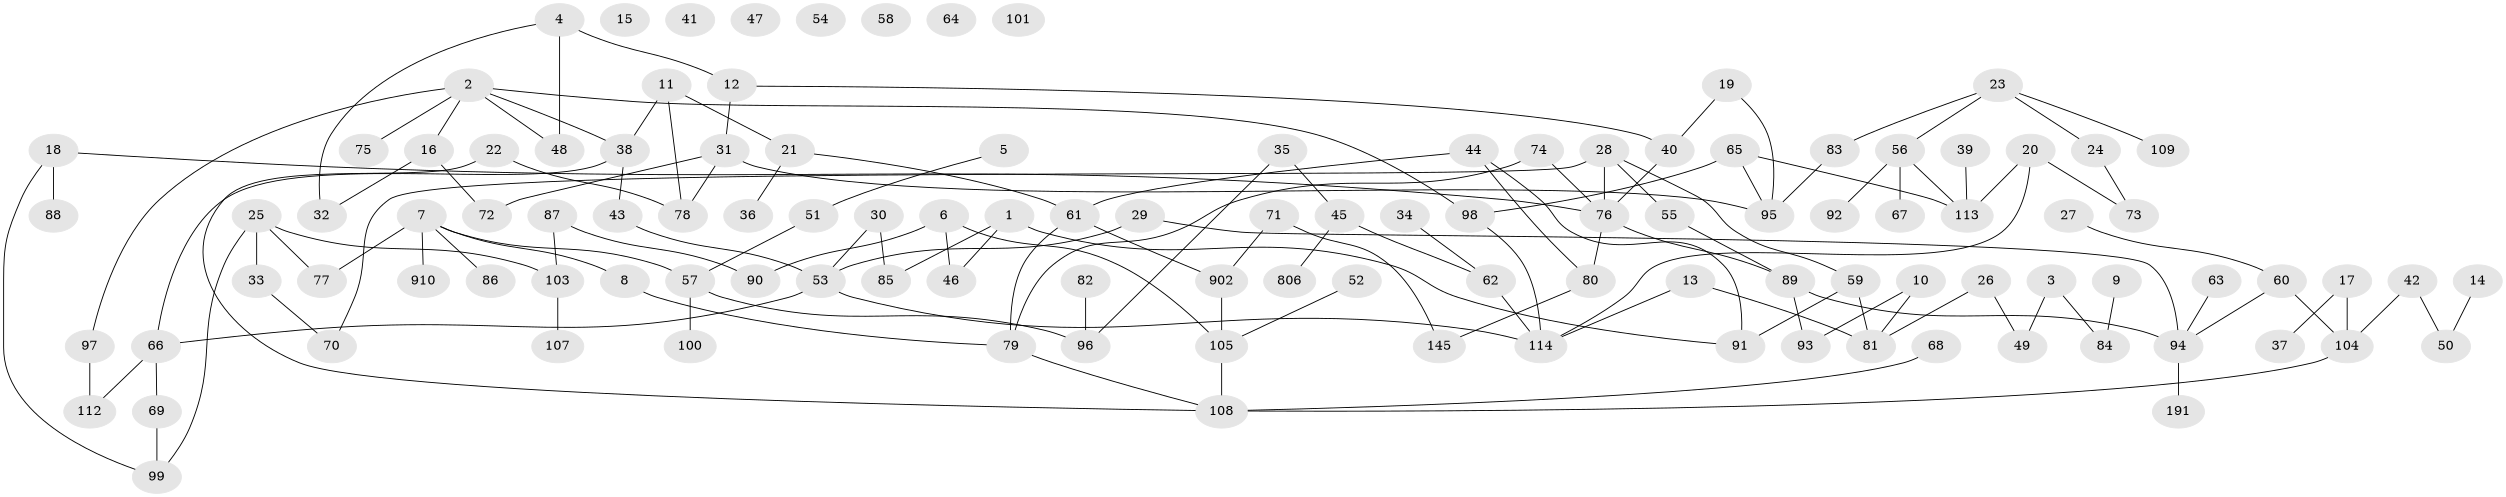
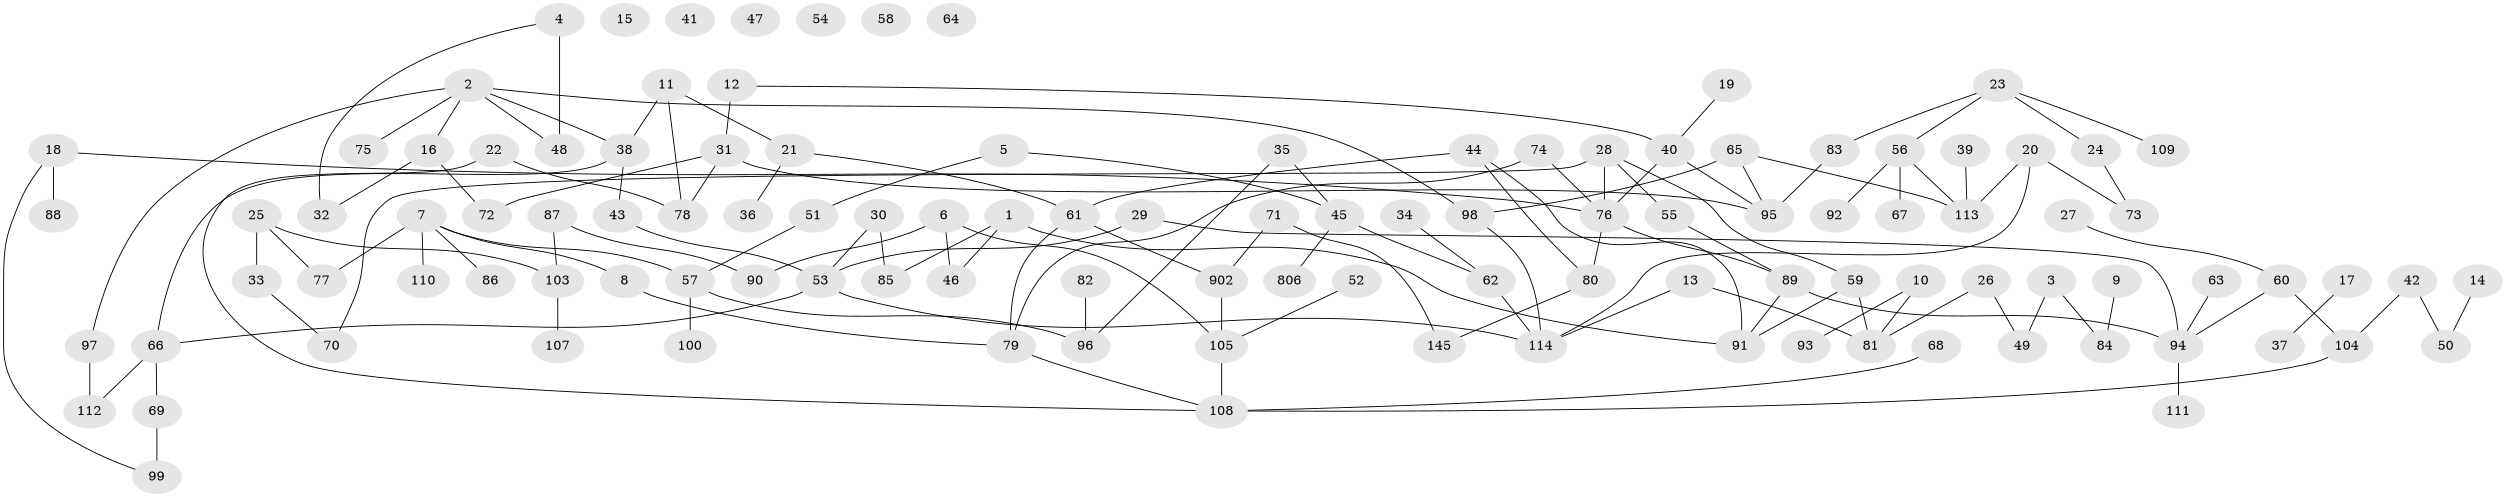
node "101": removed
edge "4" -- "12": removed
edge "19" -- "95": now "40" -- "95"
edge "5" -- "45": added
node "910": label "910" -> "110"
edge "89" -- "93": now "89" -- "91"
edge "17" -- "104": removed
edge "25" -- "99": removed
node "191": label "191" -> "111"
